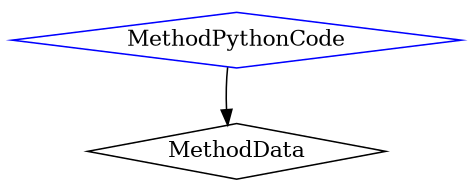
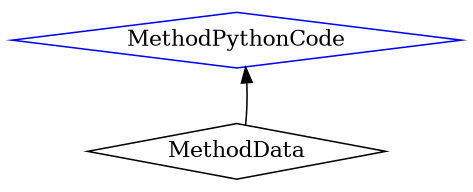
edge "MethodPythonCode" -> "MethodData": reversed
